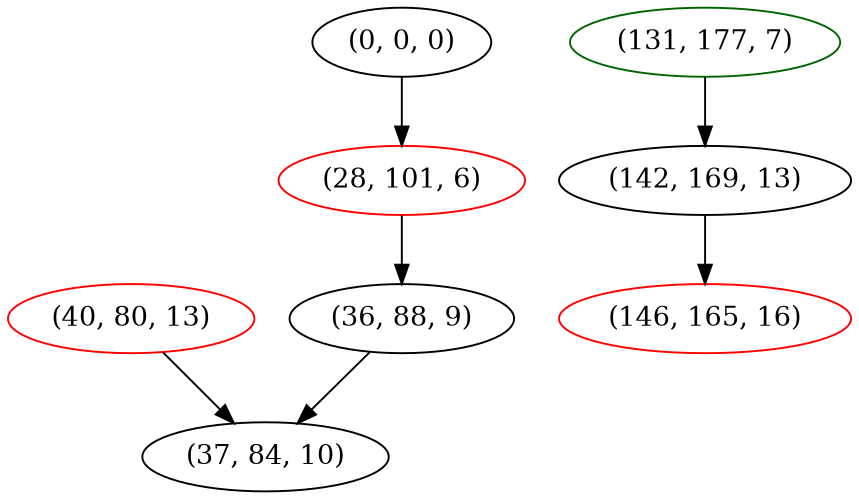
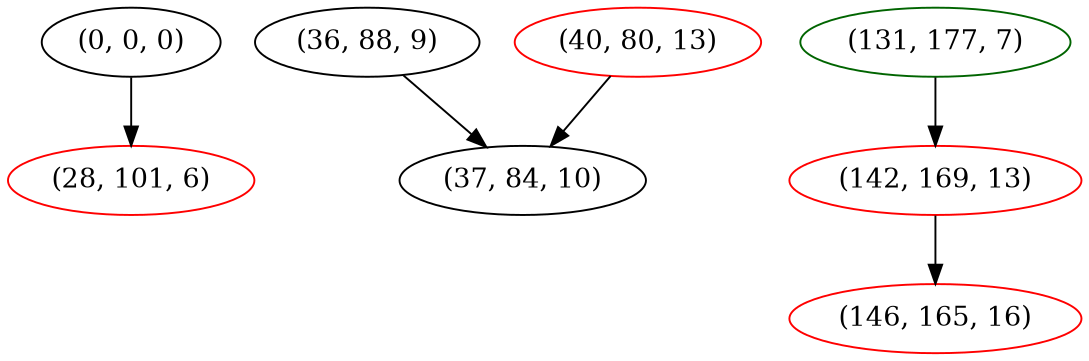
node "(142, 169, 13)": color black -> red
edge "(28, 101, 6)" -> "(36, 88, 9)": removed
